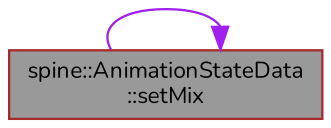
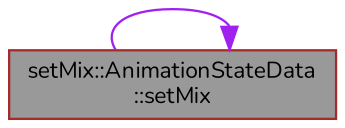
node "spine::AnimationStateData ::setMix": label "spine::AnimationStateData ::setMix" -> "setMix::AnimationStateData ::setMix"
